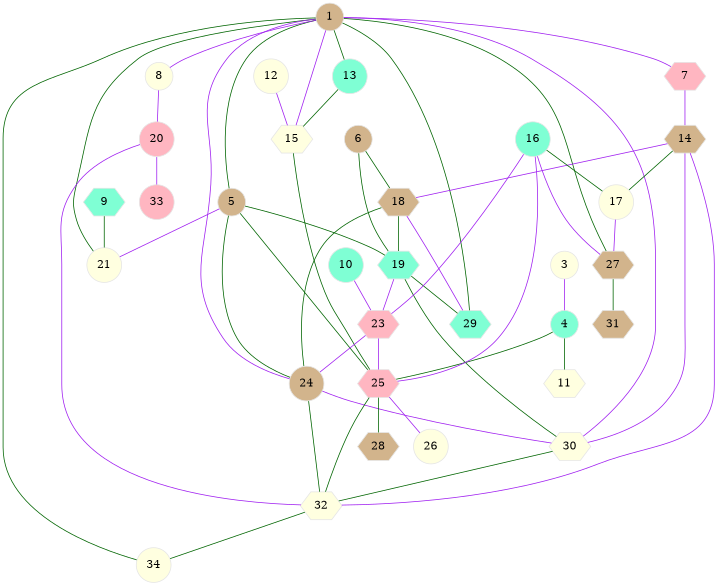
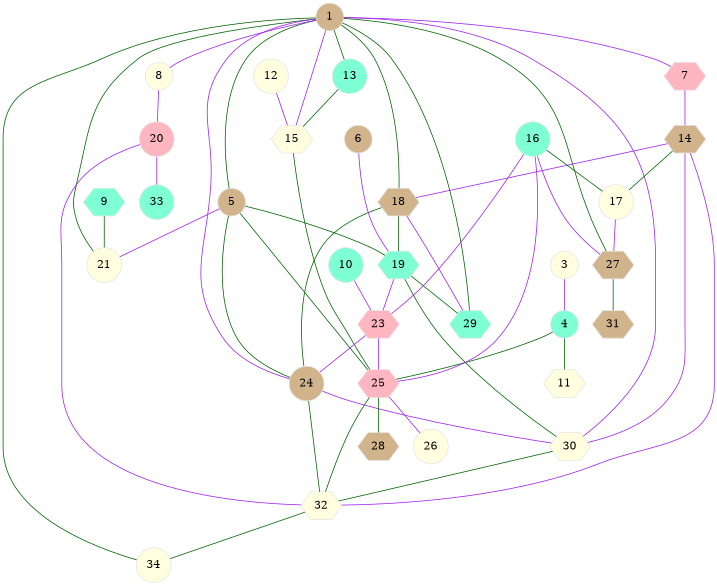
edge "6" -- "18": now "1" -- "18"
node "33": fillcolor lightpink -> aquamarine
edge "6" -- "19": color darkgreen -> purple
